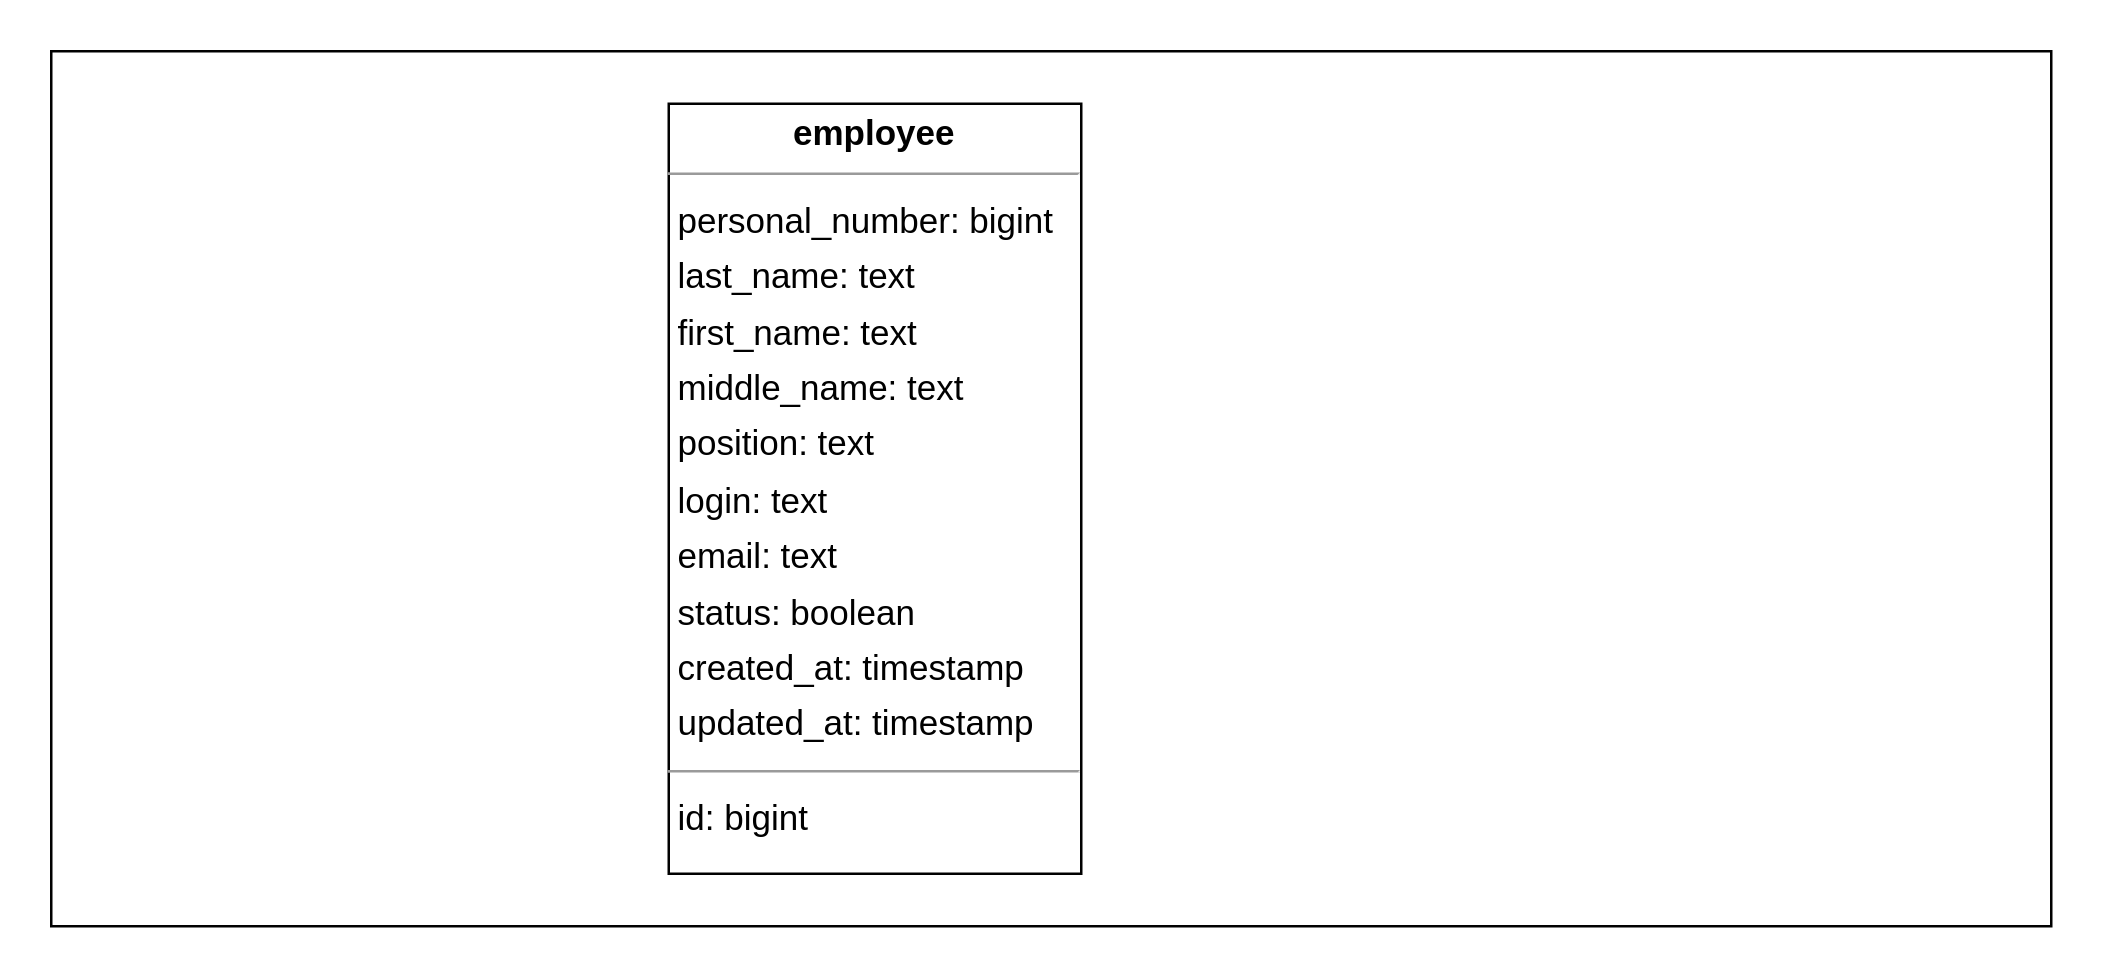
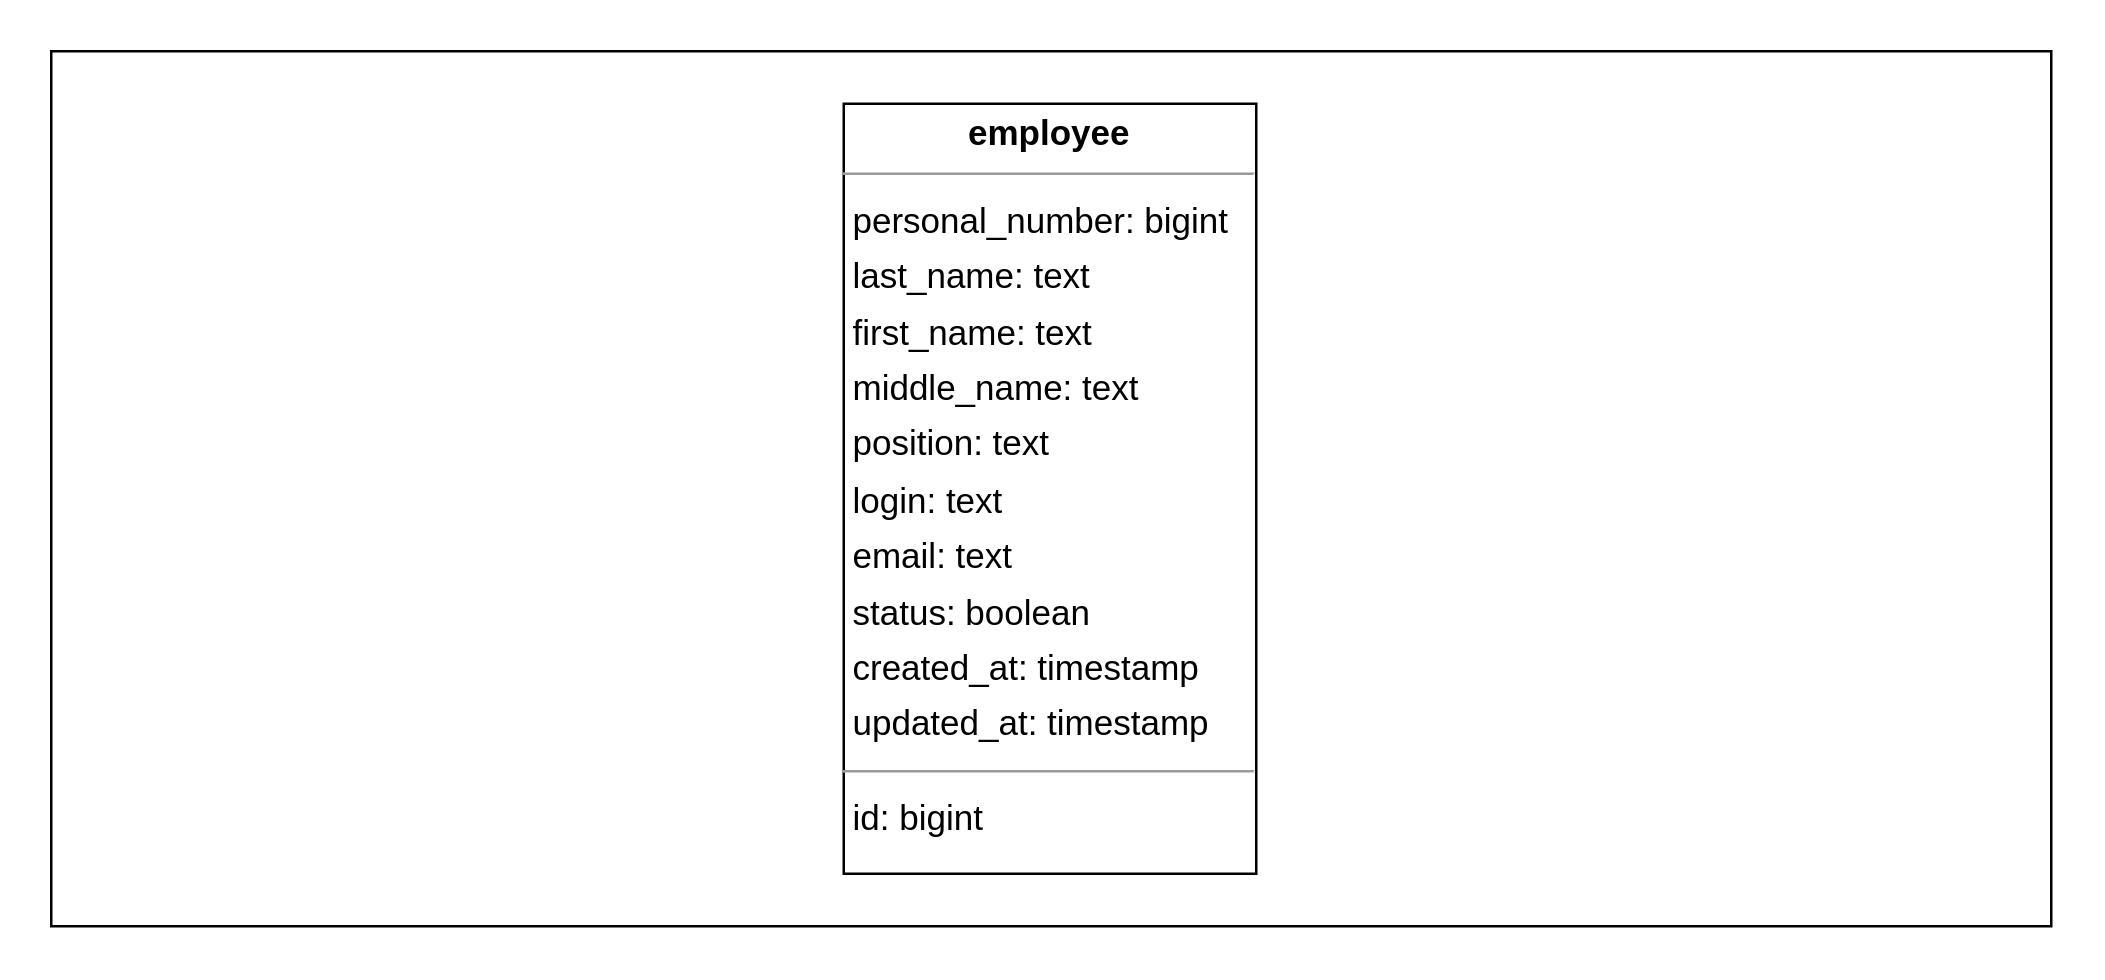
node "employee personal_number: bigint last_name: text first_name: text middle_name: text position: text login: text email: text status: boolean created_at: timestamp updated_at: timestamp id: bigint": moved (875, 489) -> (1050, 489)
